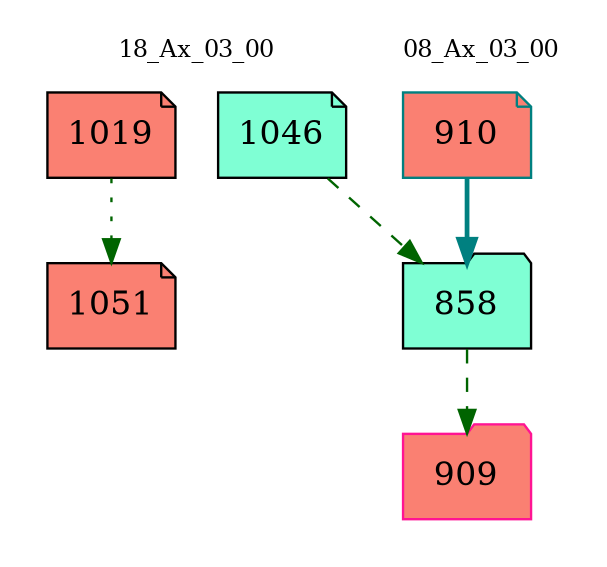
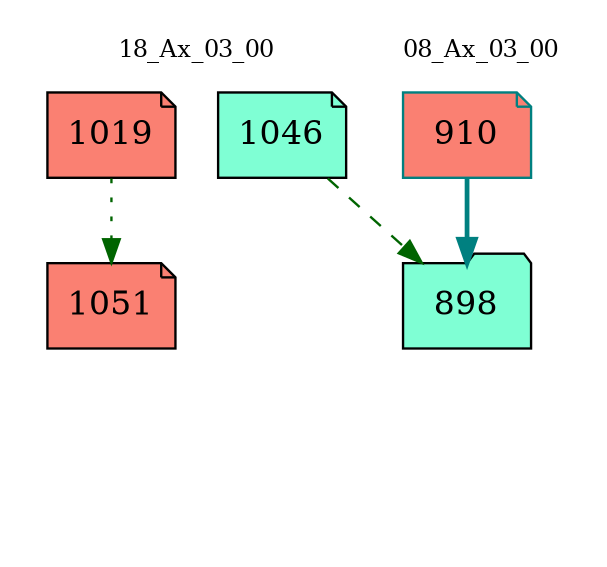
node "858": label "858" -> "898"
node "909": removed
